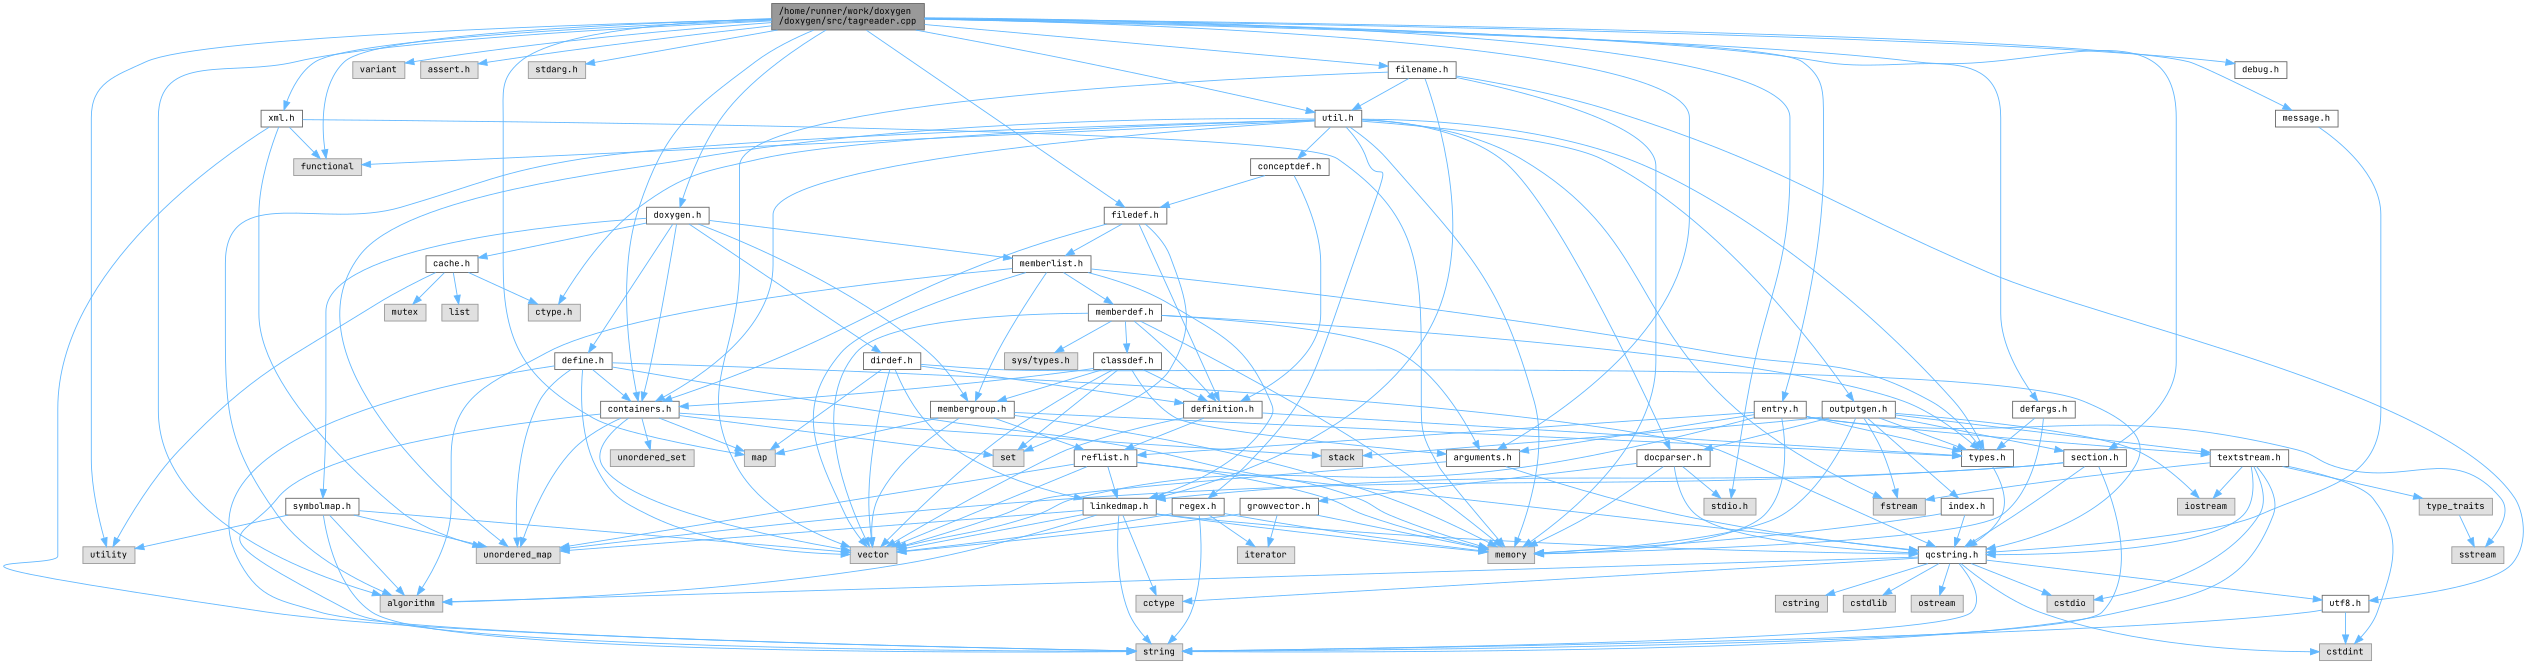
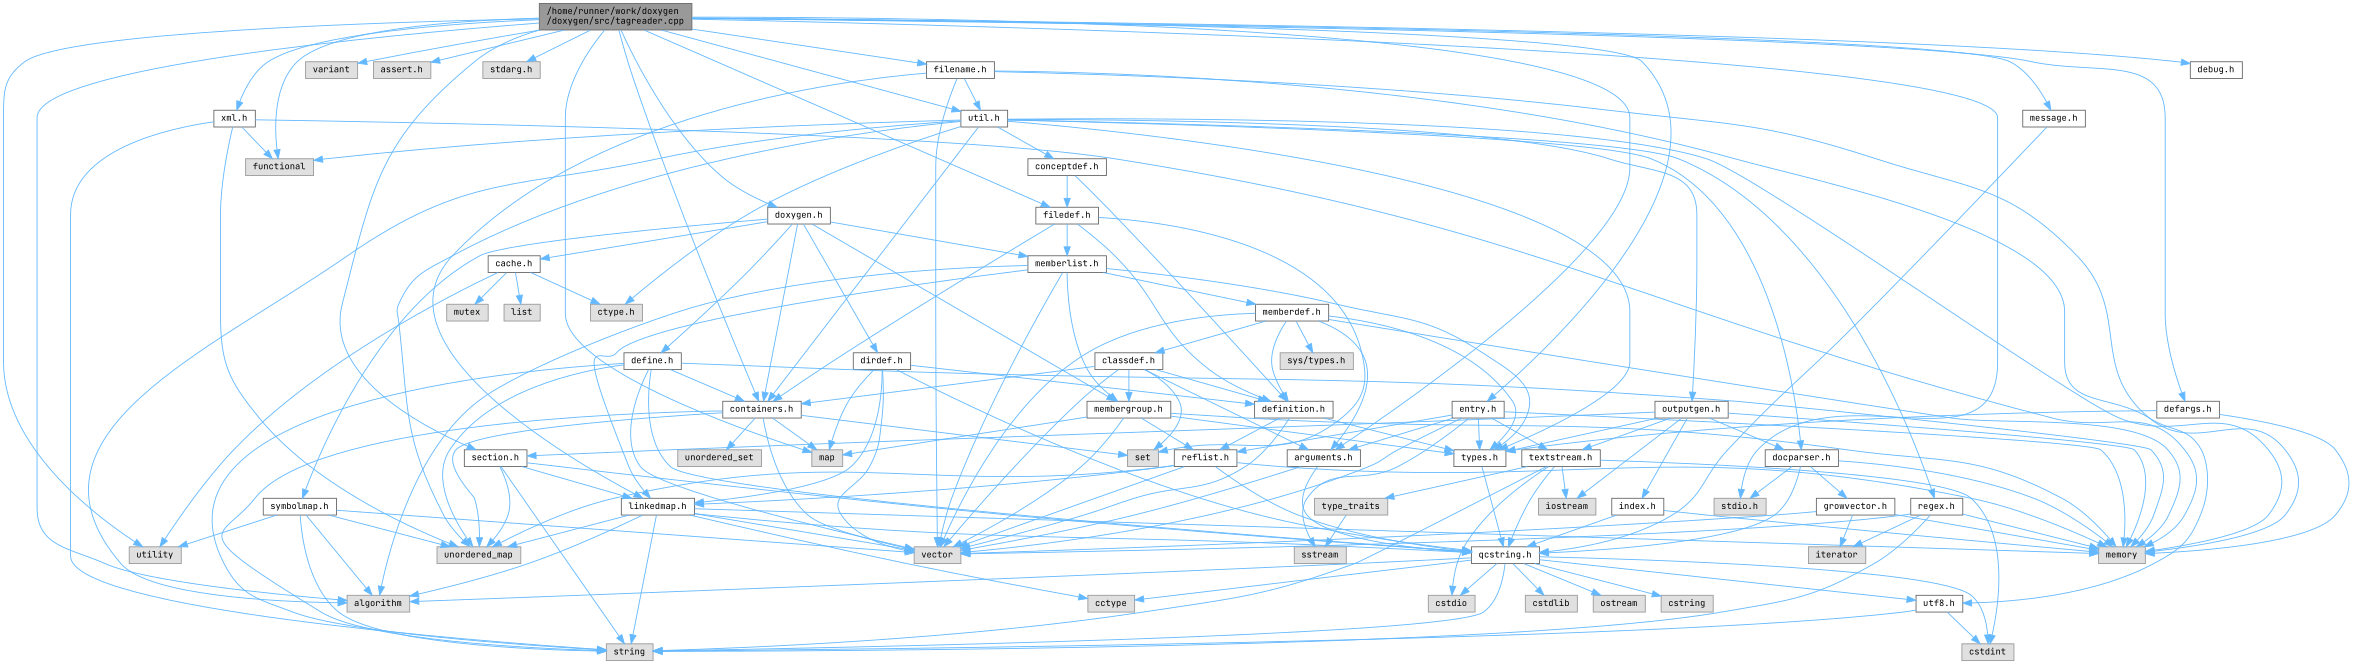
node "stack": removed
node "fstream": removed
